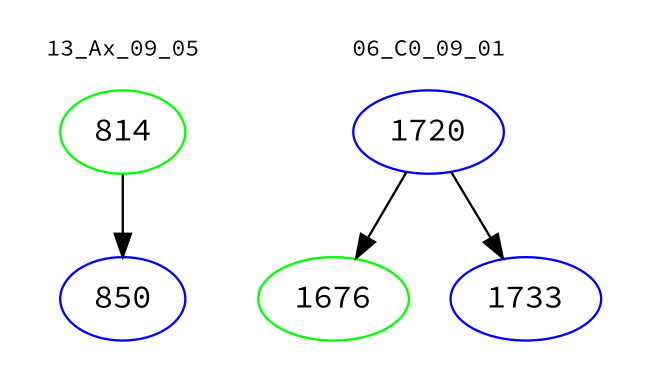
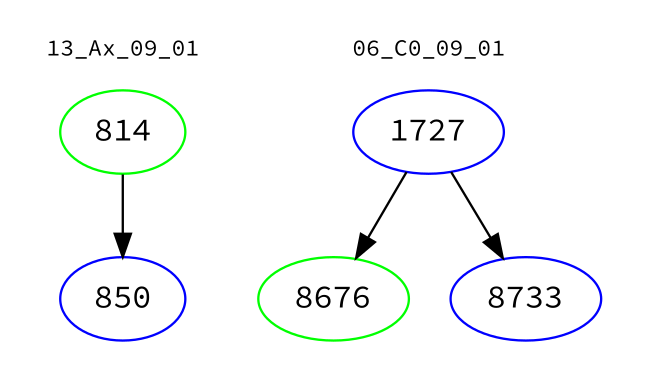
cluster "13_Ax_09_05": label "13_Ax_09_05" -> "13_Ax_09_01"
node "1720": label "1720" -> "1727"
node "1676": label "1676" -> "8676"
node "1733": label "1733" -> "8733"
